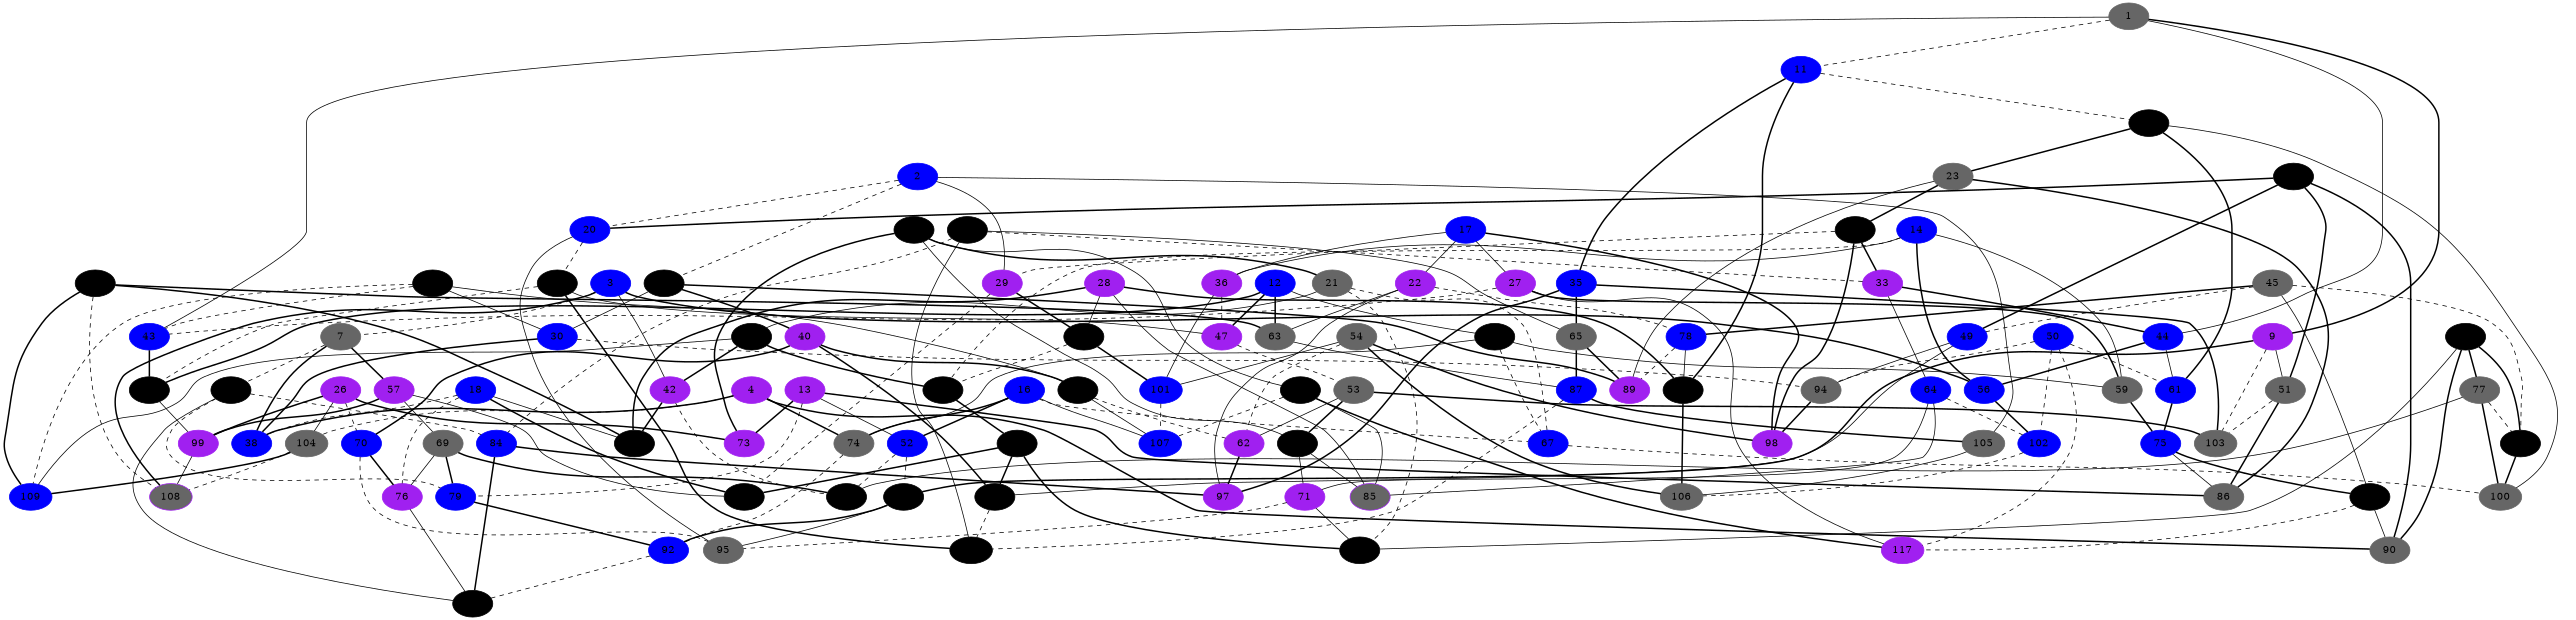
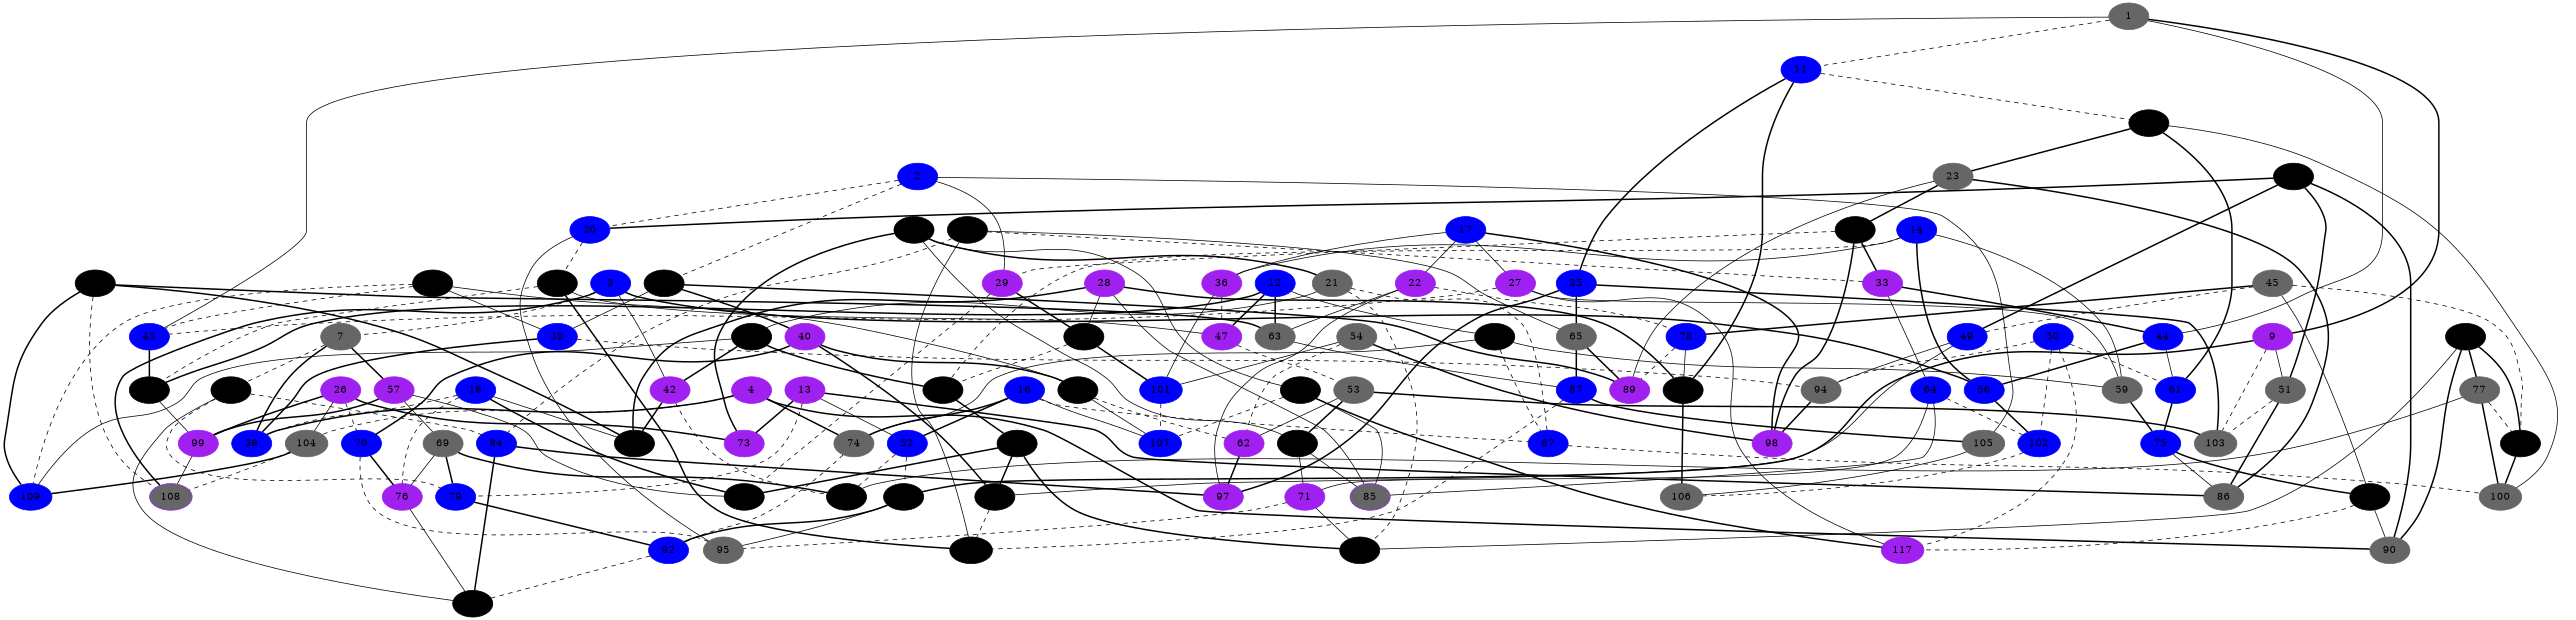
edge "27" -- "59": style bold -> solid
edge "54" -- "106": removed
